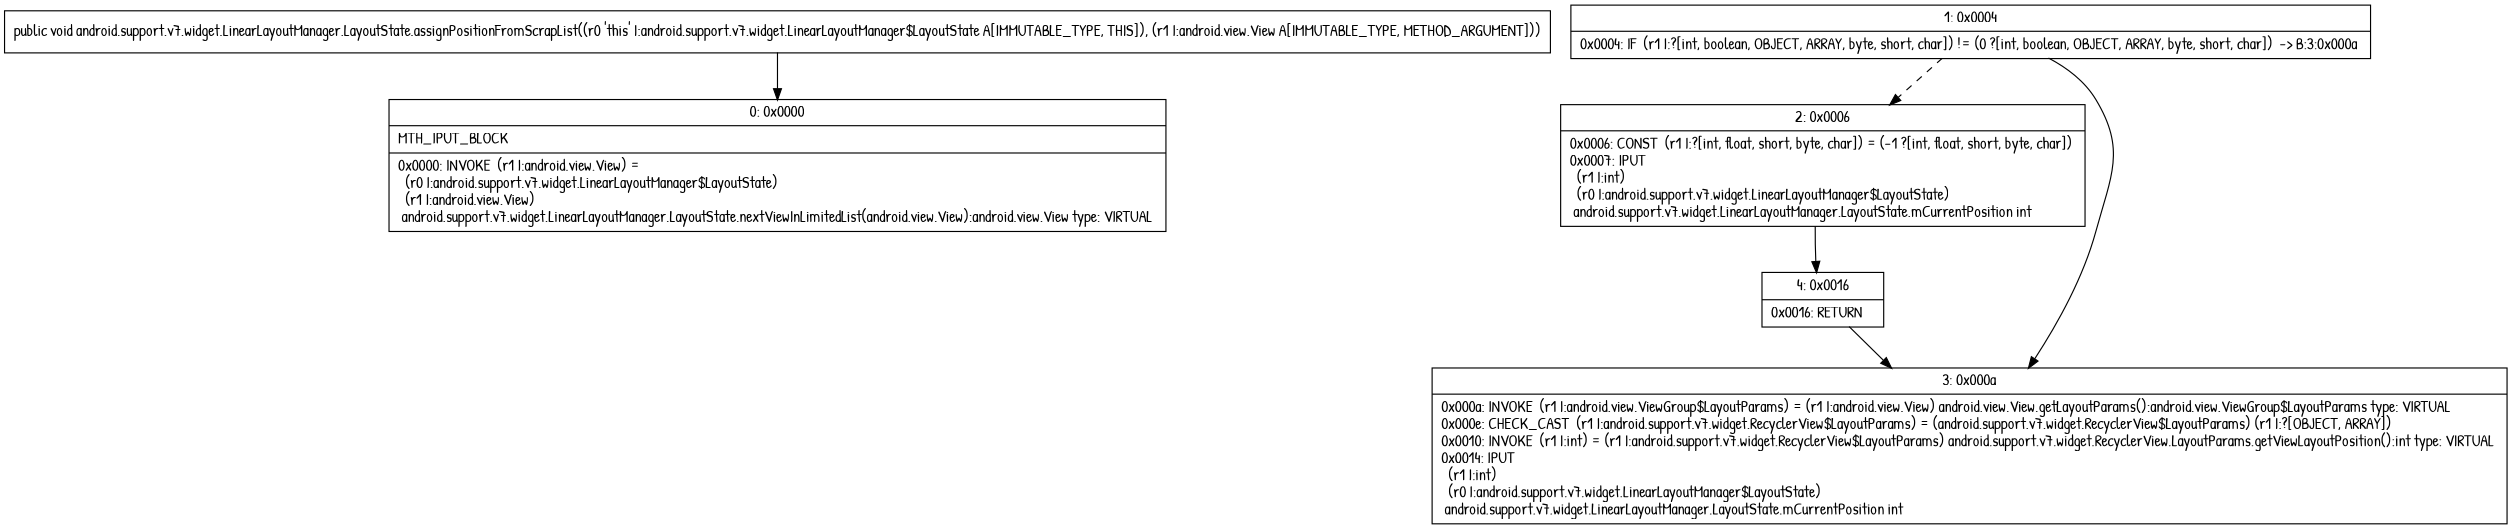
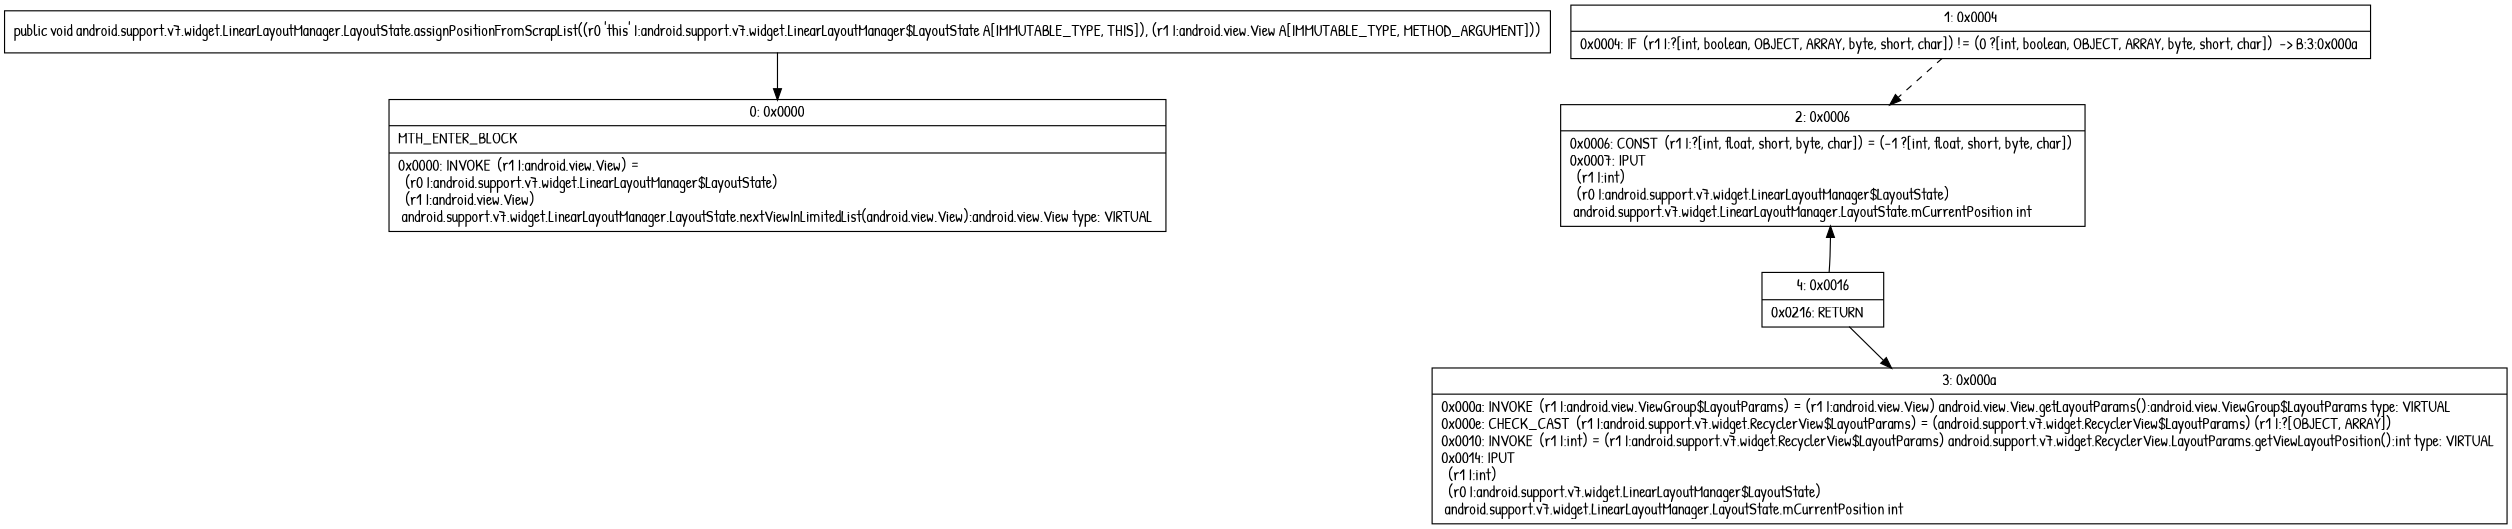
node "0: 0x0000": text "MTH_IPUT_BLOCK" -> "MTH_ENTER_BLOCK"
edge "1: 0x0004" -> "3: 0x000a": removed
edge "2: 0x0006" -> "4: 0x0016": reversed
node "4: 0x0016": text "0x0016: RETURN" -> "0x0216: RETURN"
